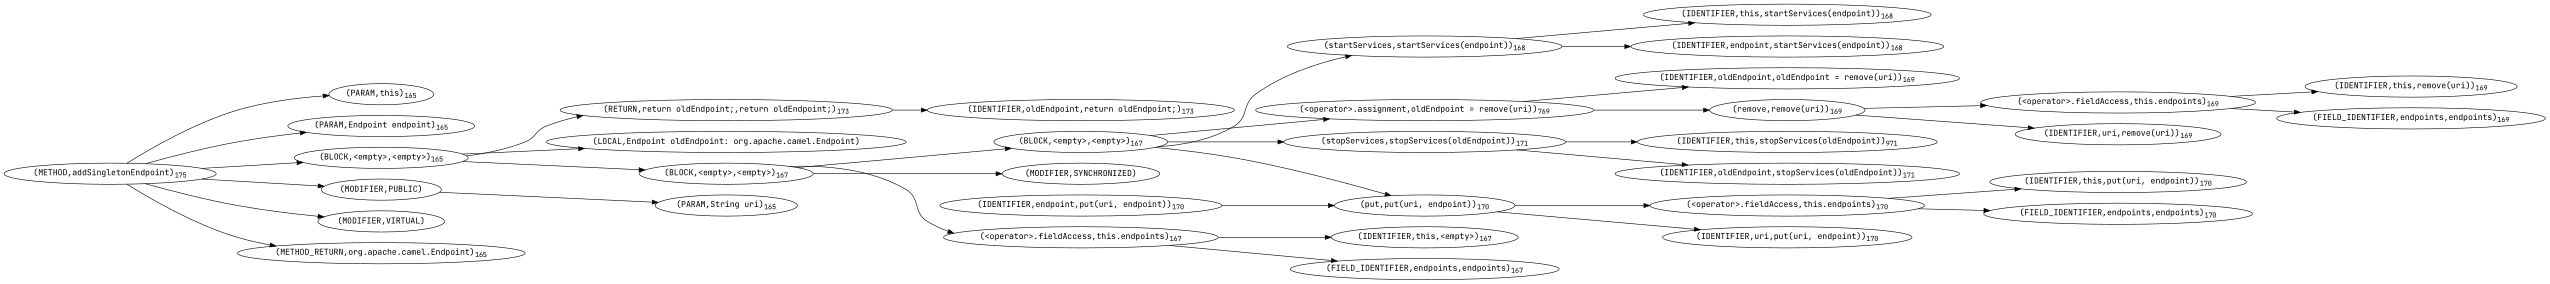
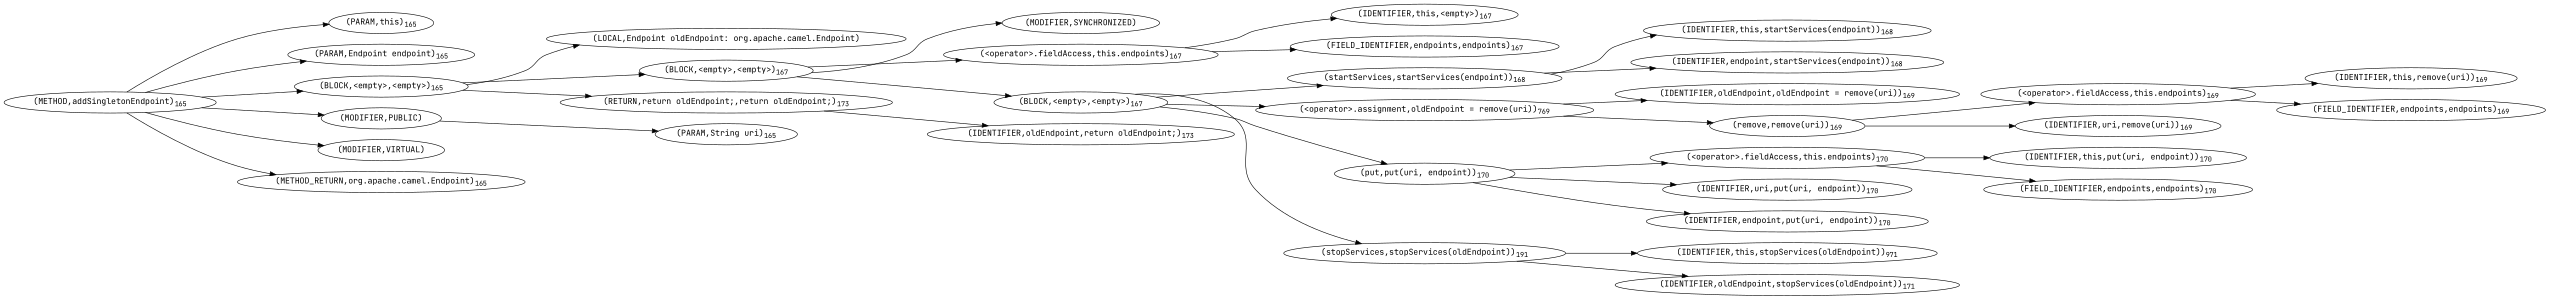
node "(stopServices,stopServices(oldEndpoint))": text "171" -> "191"
node "(METHOD,addSingletonEndpoint)": text "175" -> "165"
edge "(IDENTIFIER,endpoint,put(uri, endpoint))" -> "(put,put(uri, endpoint))": reversed
